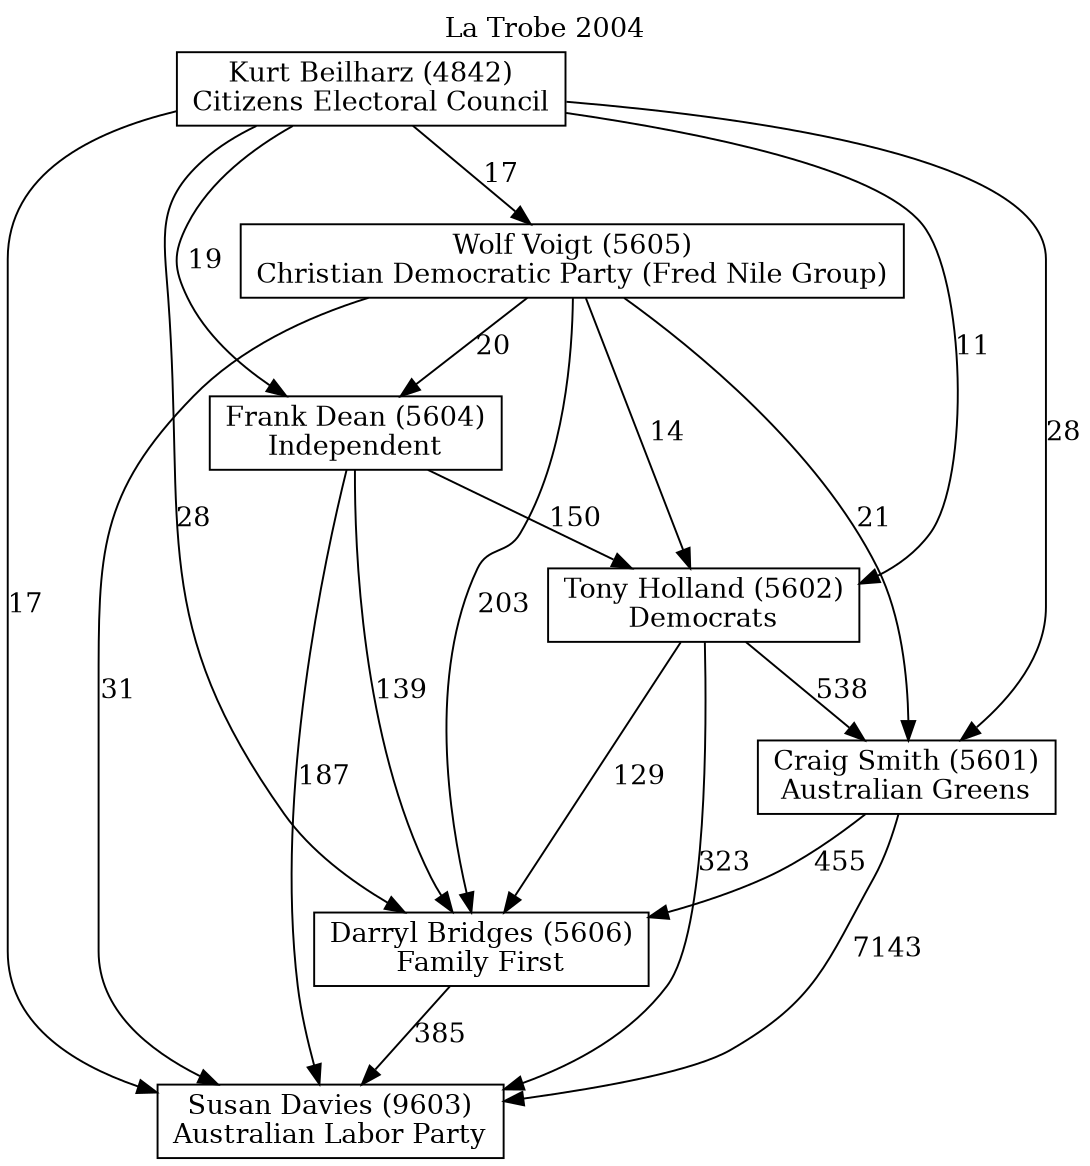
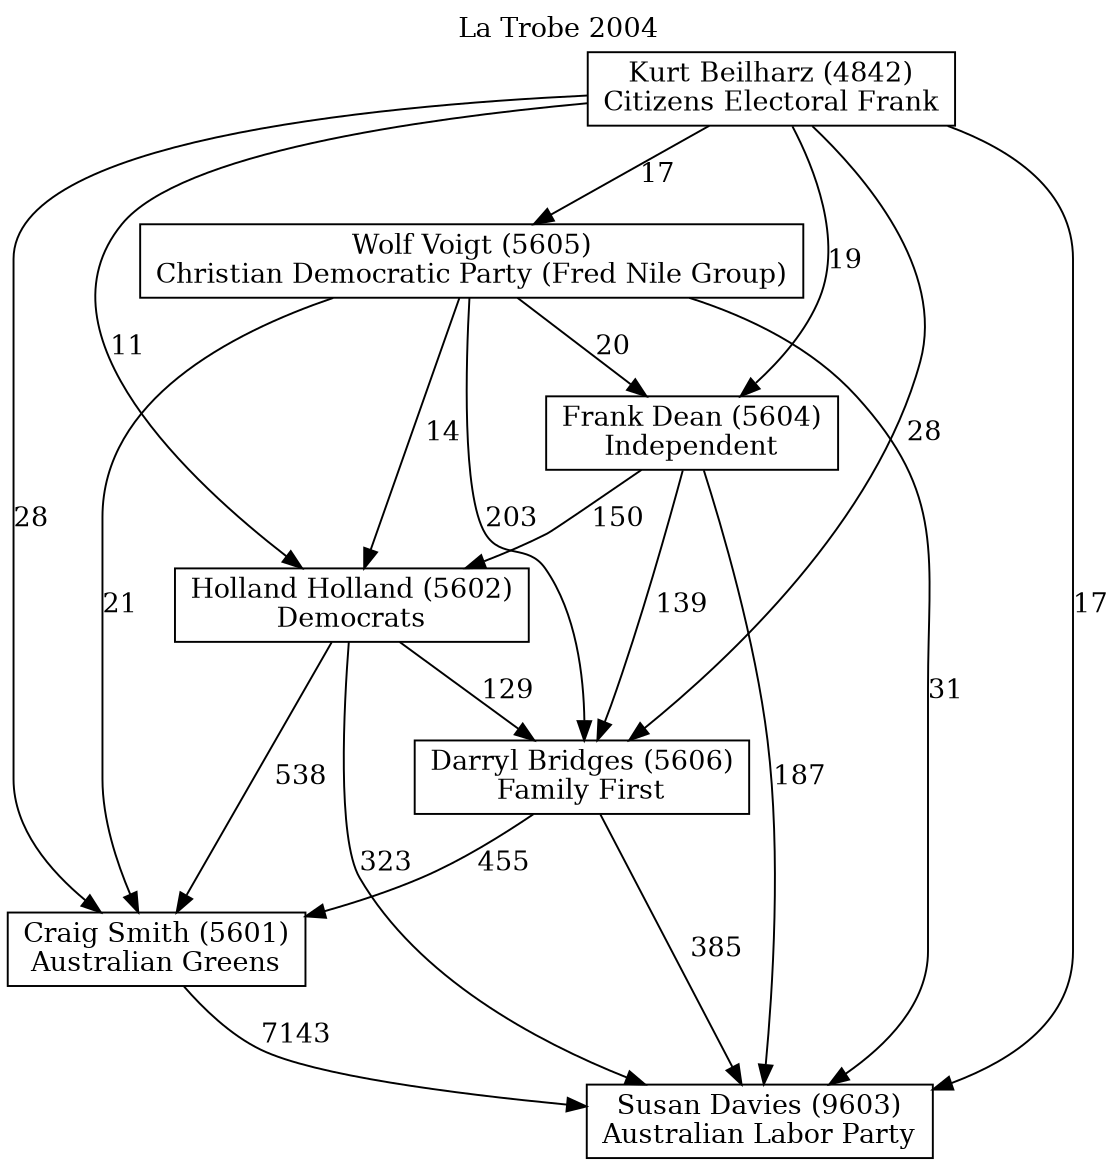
node "Kurt Beilharz (4842) Citizens Electoral Council": label "Kurt Beilharz (4842) Citizens Electoral Council" -> "Kurt Beilharz (4842) Citizens Electoral Frank"
node "Tony Holland (5602) Democrats": label "Tony Holland (5602) Democrats" -> "Holland Holland (5602) Democrats"
edge "Craig Smith (5601) Australian Greens" -> "Darryl Bridges (5606) Family First": reversed
